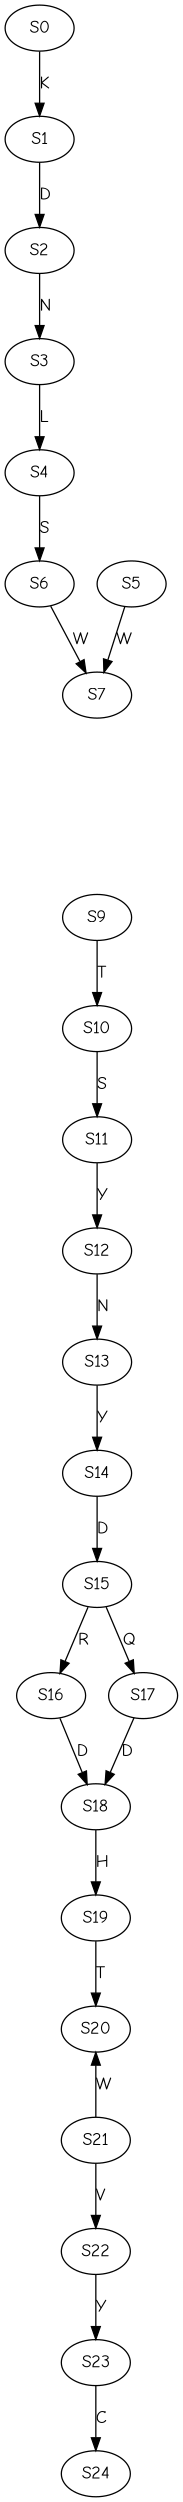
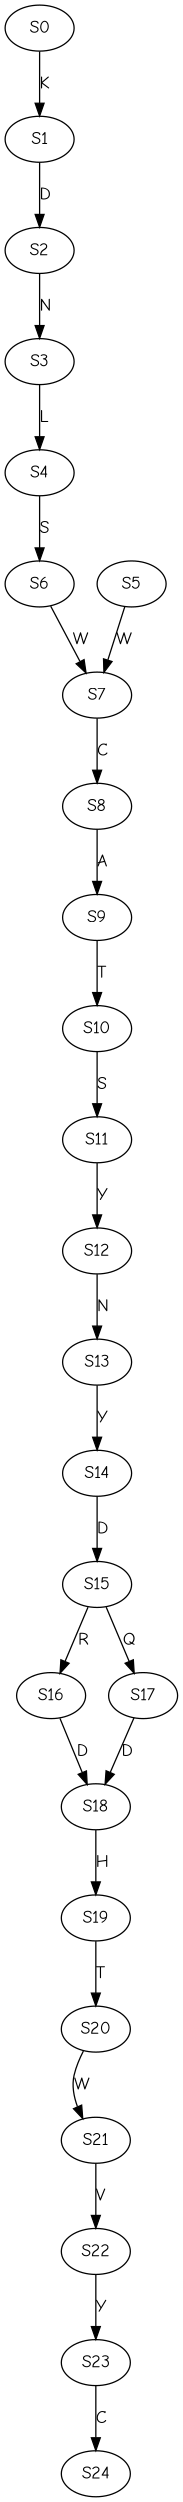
node "S8": added
edge "S21" -> "S20": reversed
